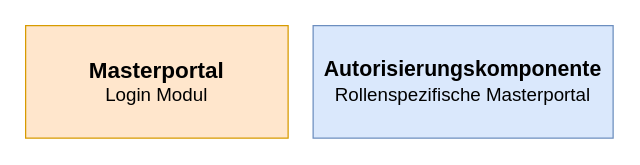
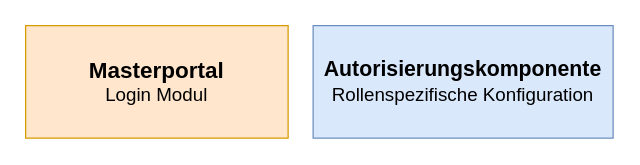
node "Autorisierungskomponente Rollenspezifische Masterportal": label "Autorisierungskomponente Rollenspezifische Masterportal" -> "Autorisierungskomponente Rollenspezifische Konfiguration"
